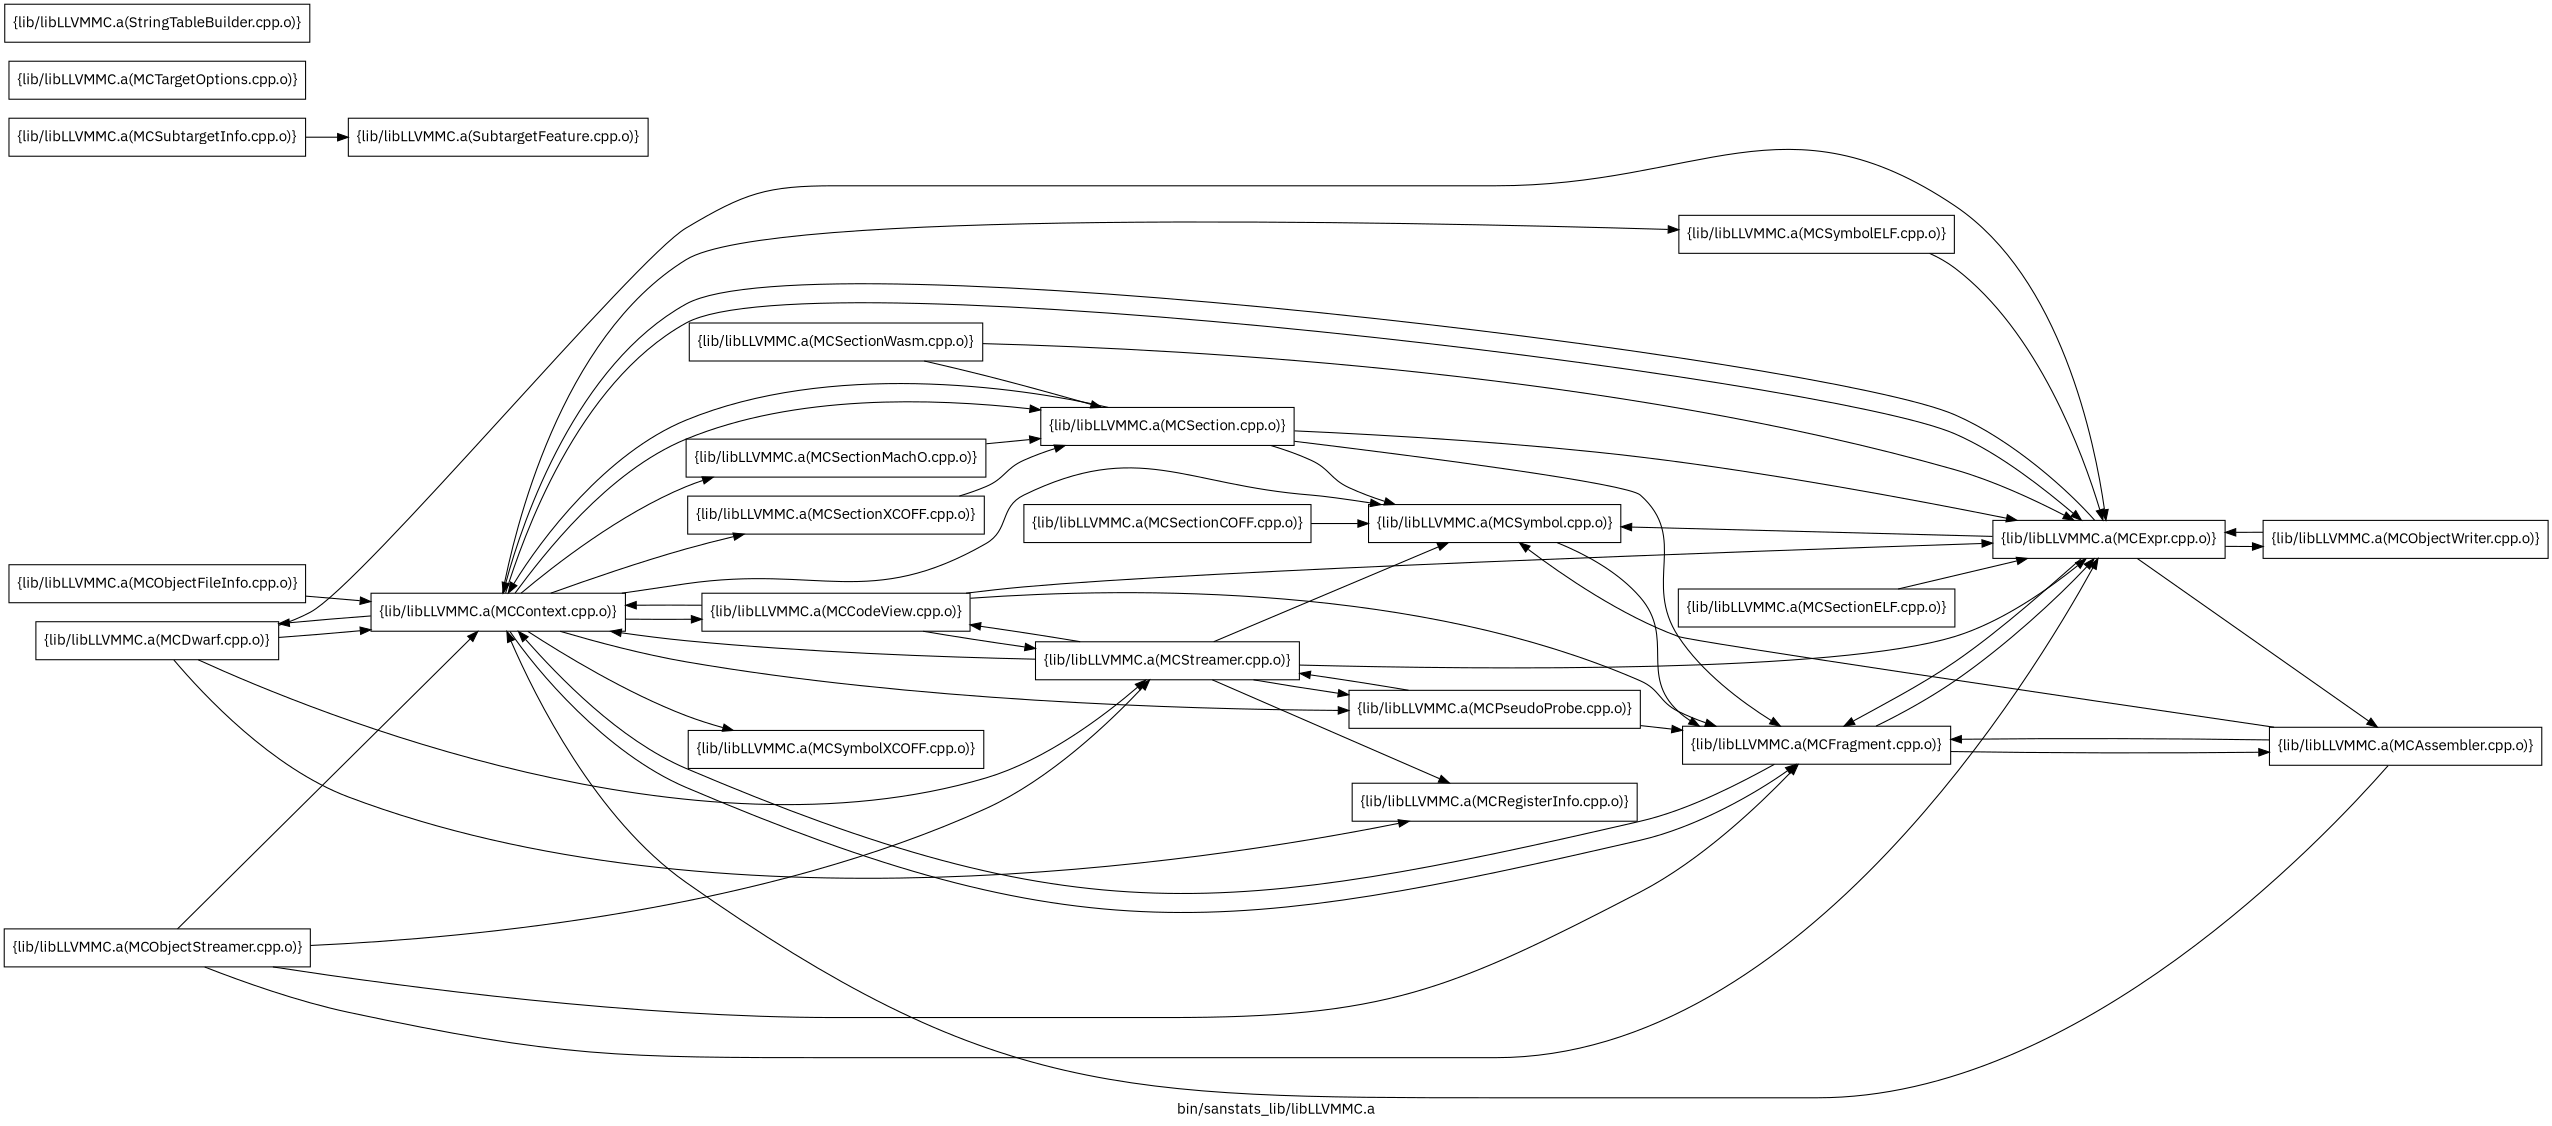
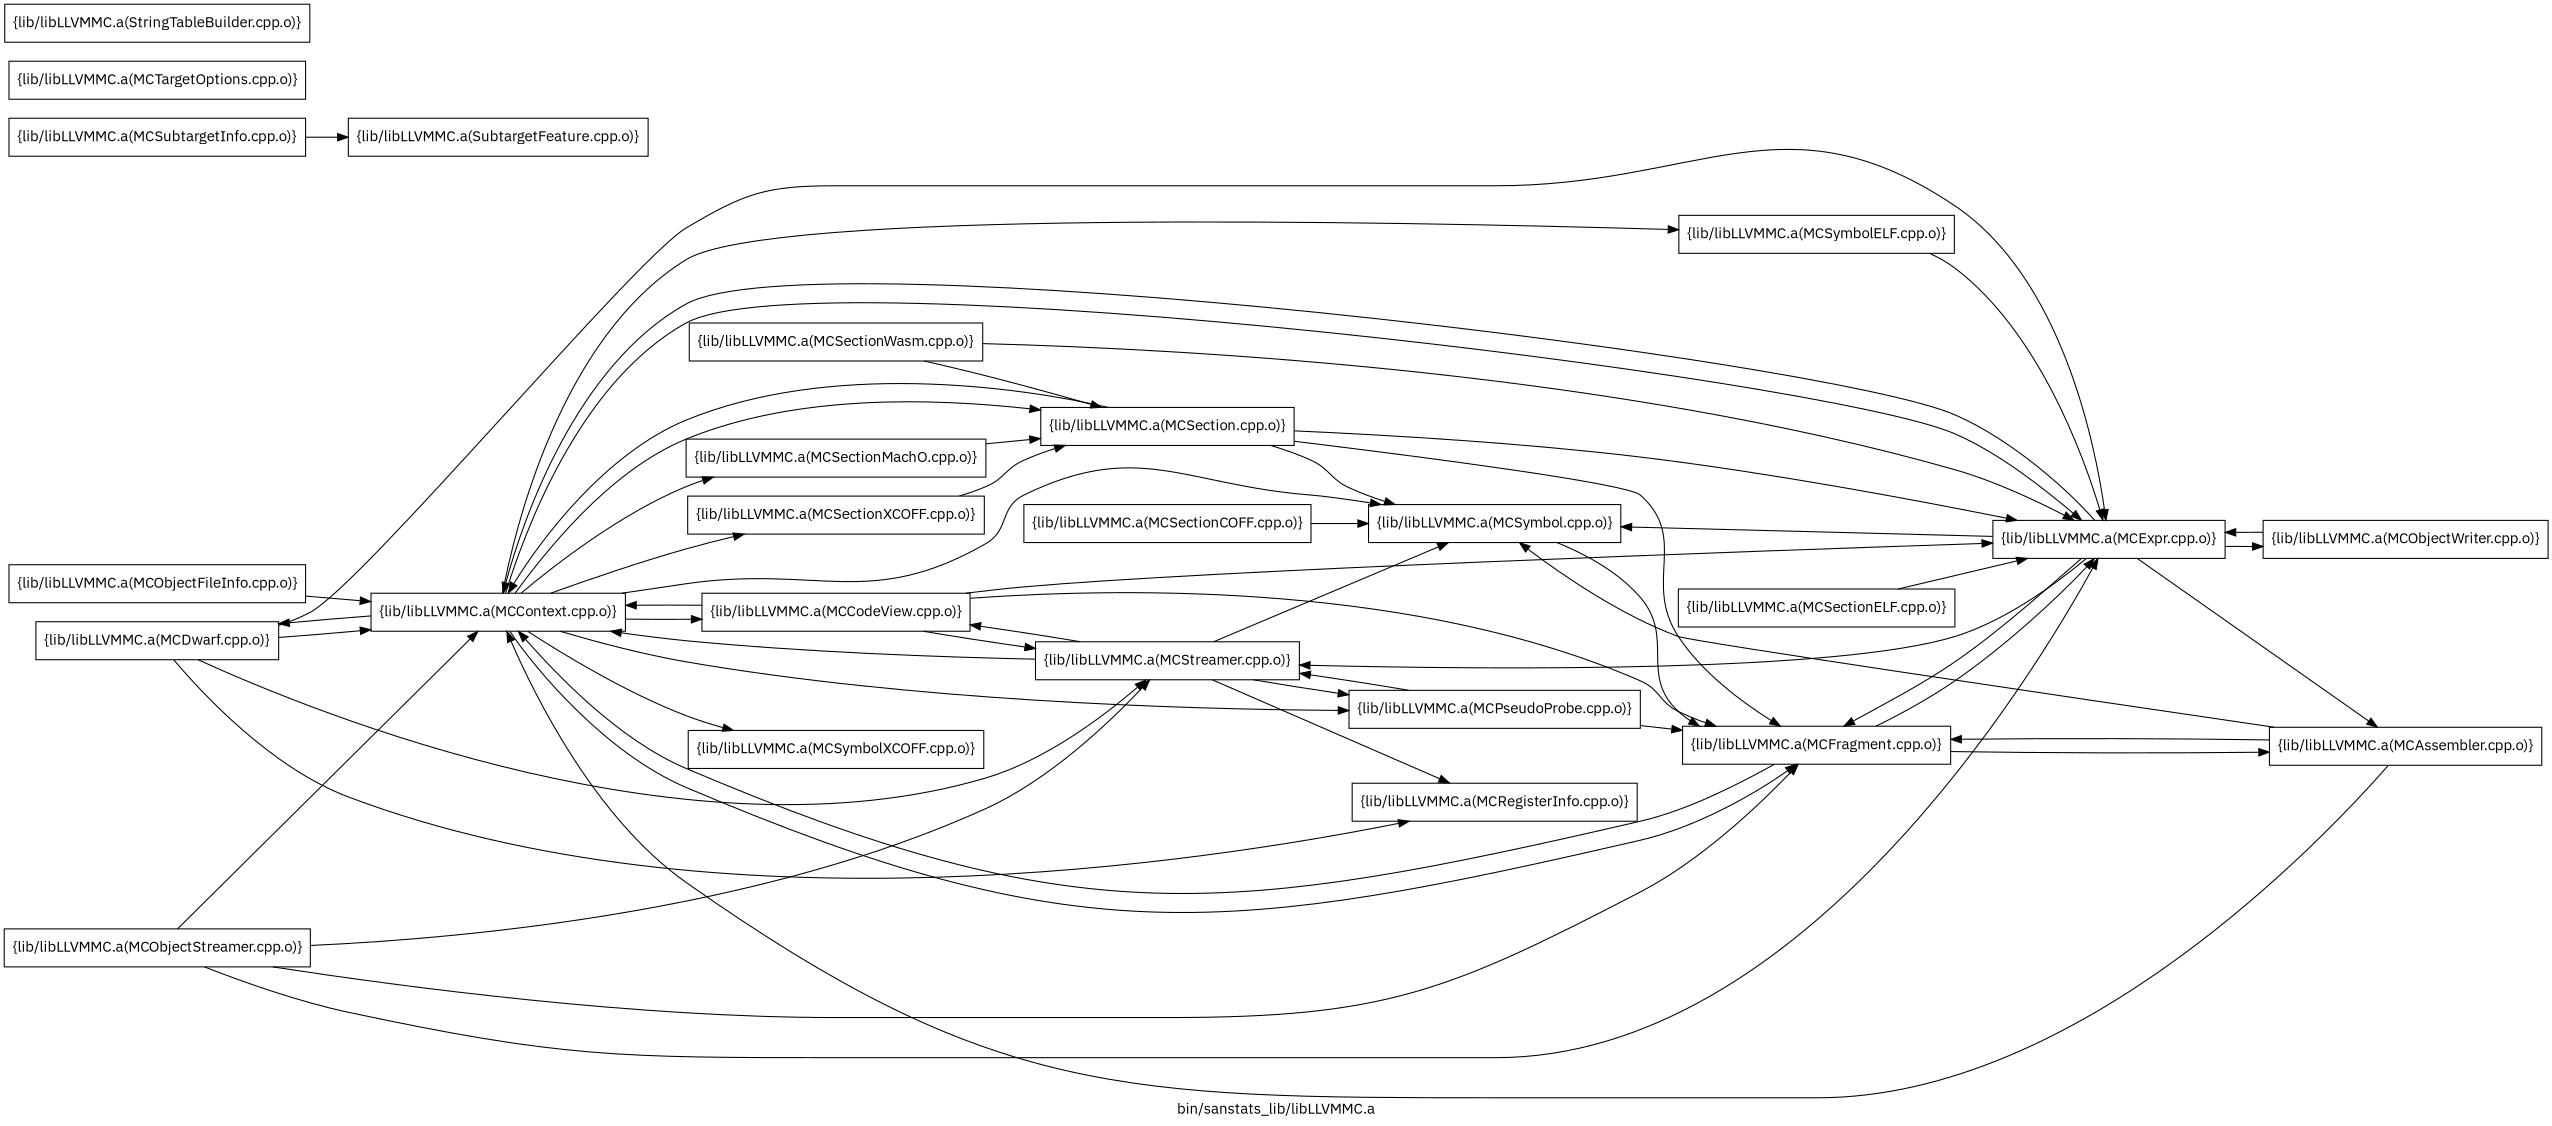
edge "{lib/libLLVMMC.a(MCStreamer.cpp.o)}" -> "{lib/libLLVMMC.a(MCExpr.cpp.o)}": reversed
